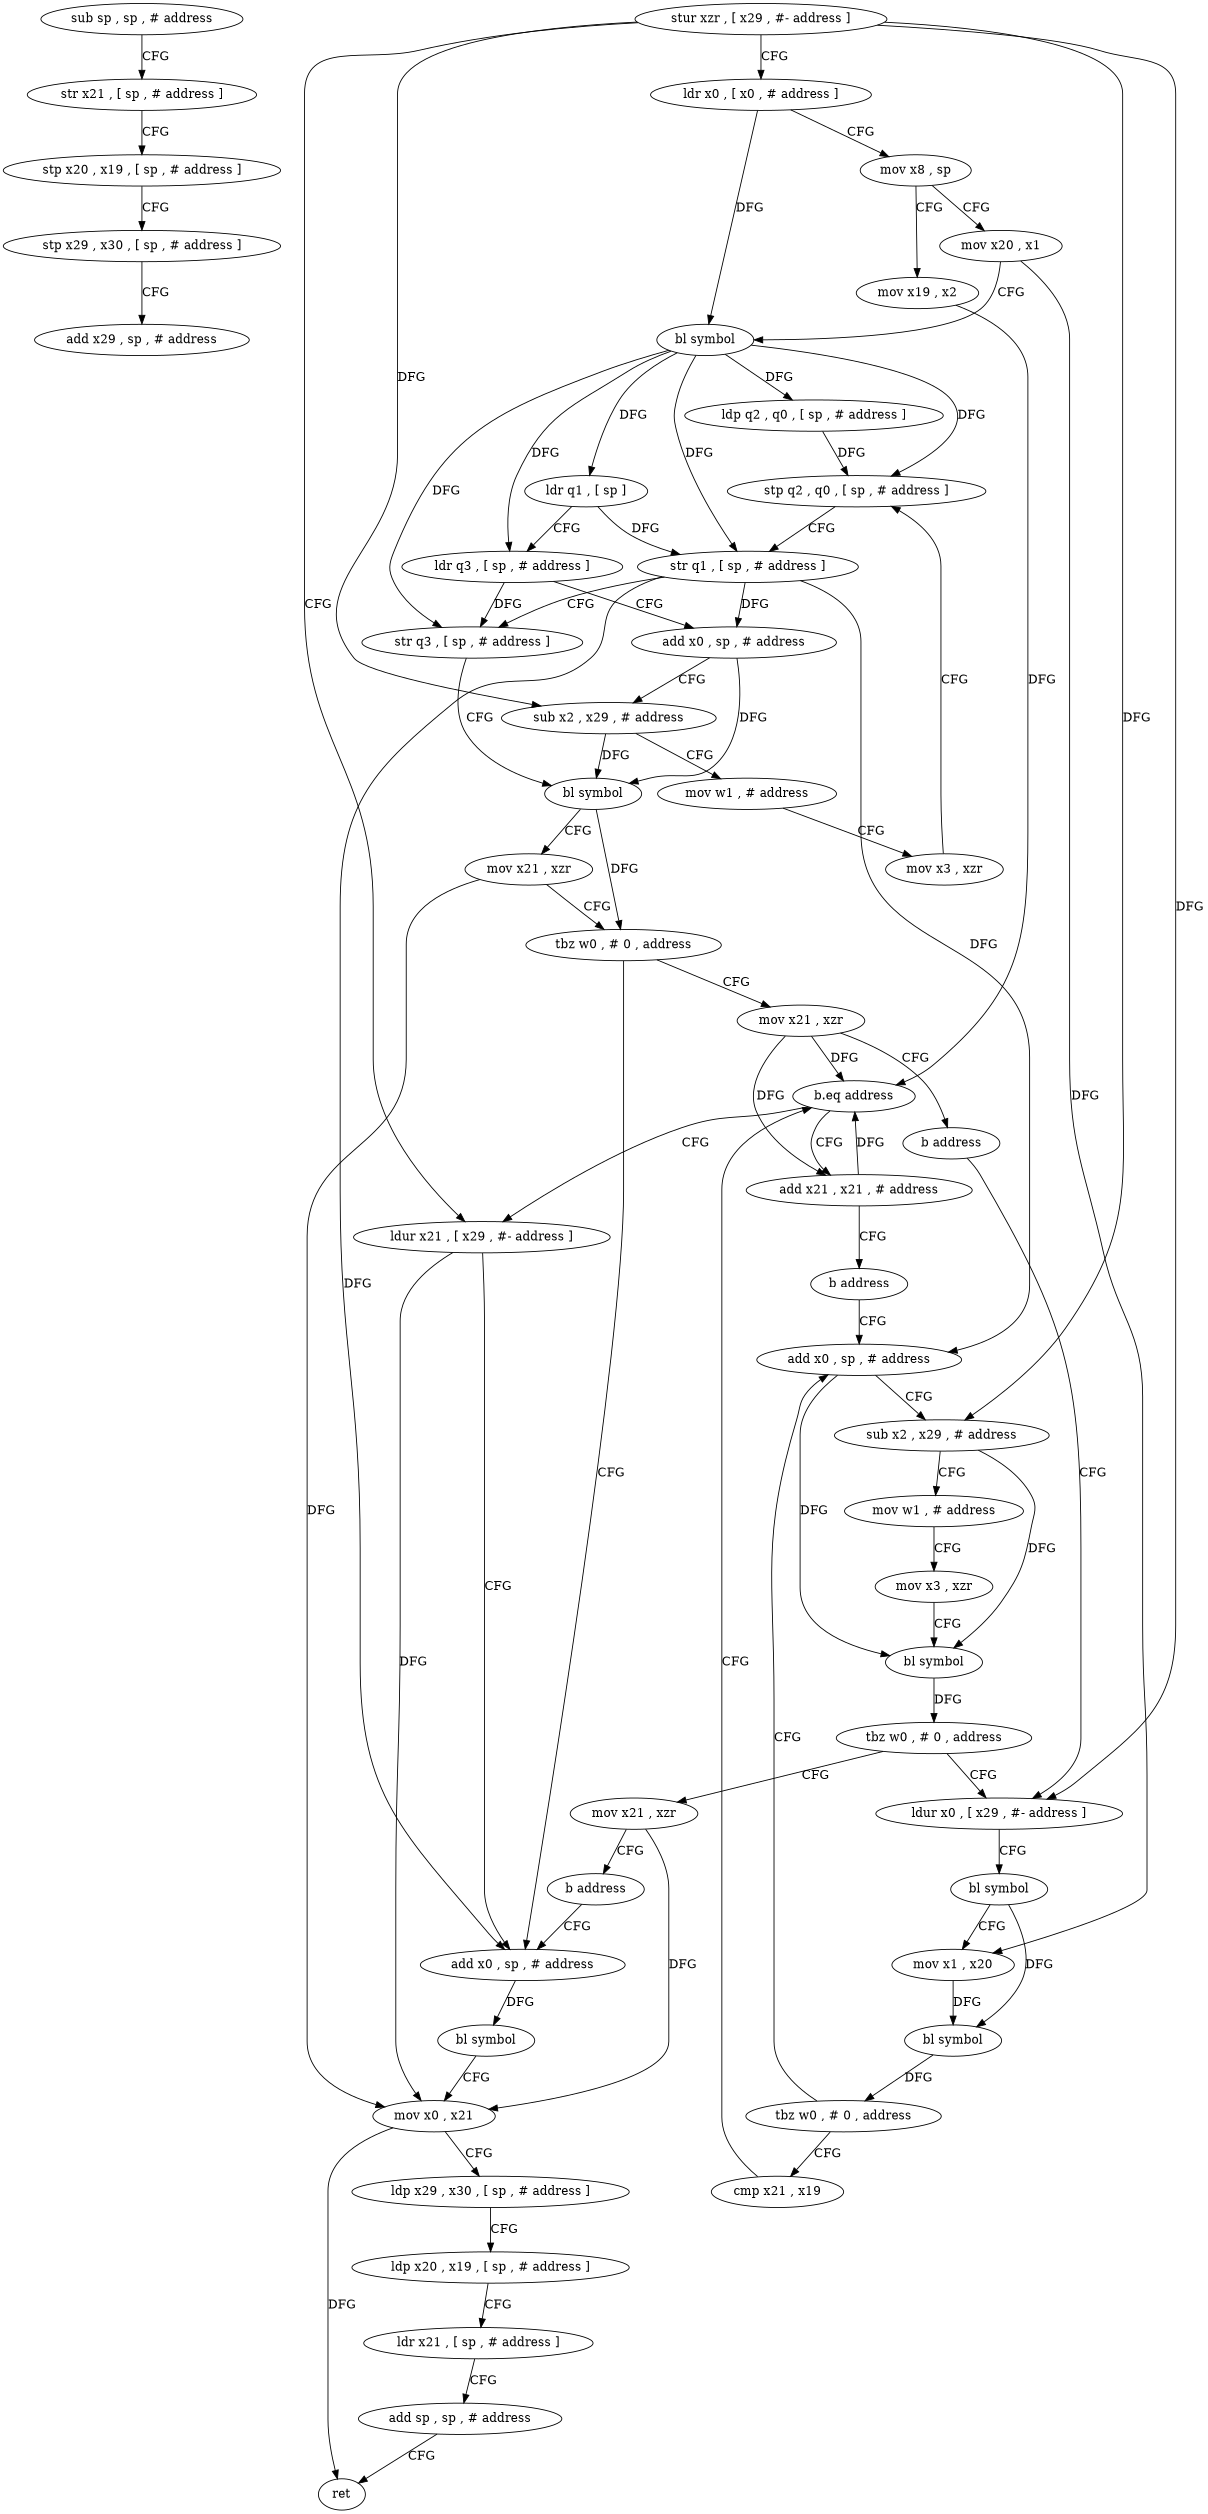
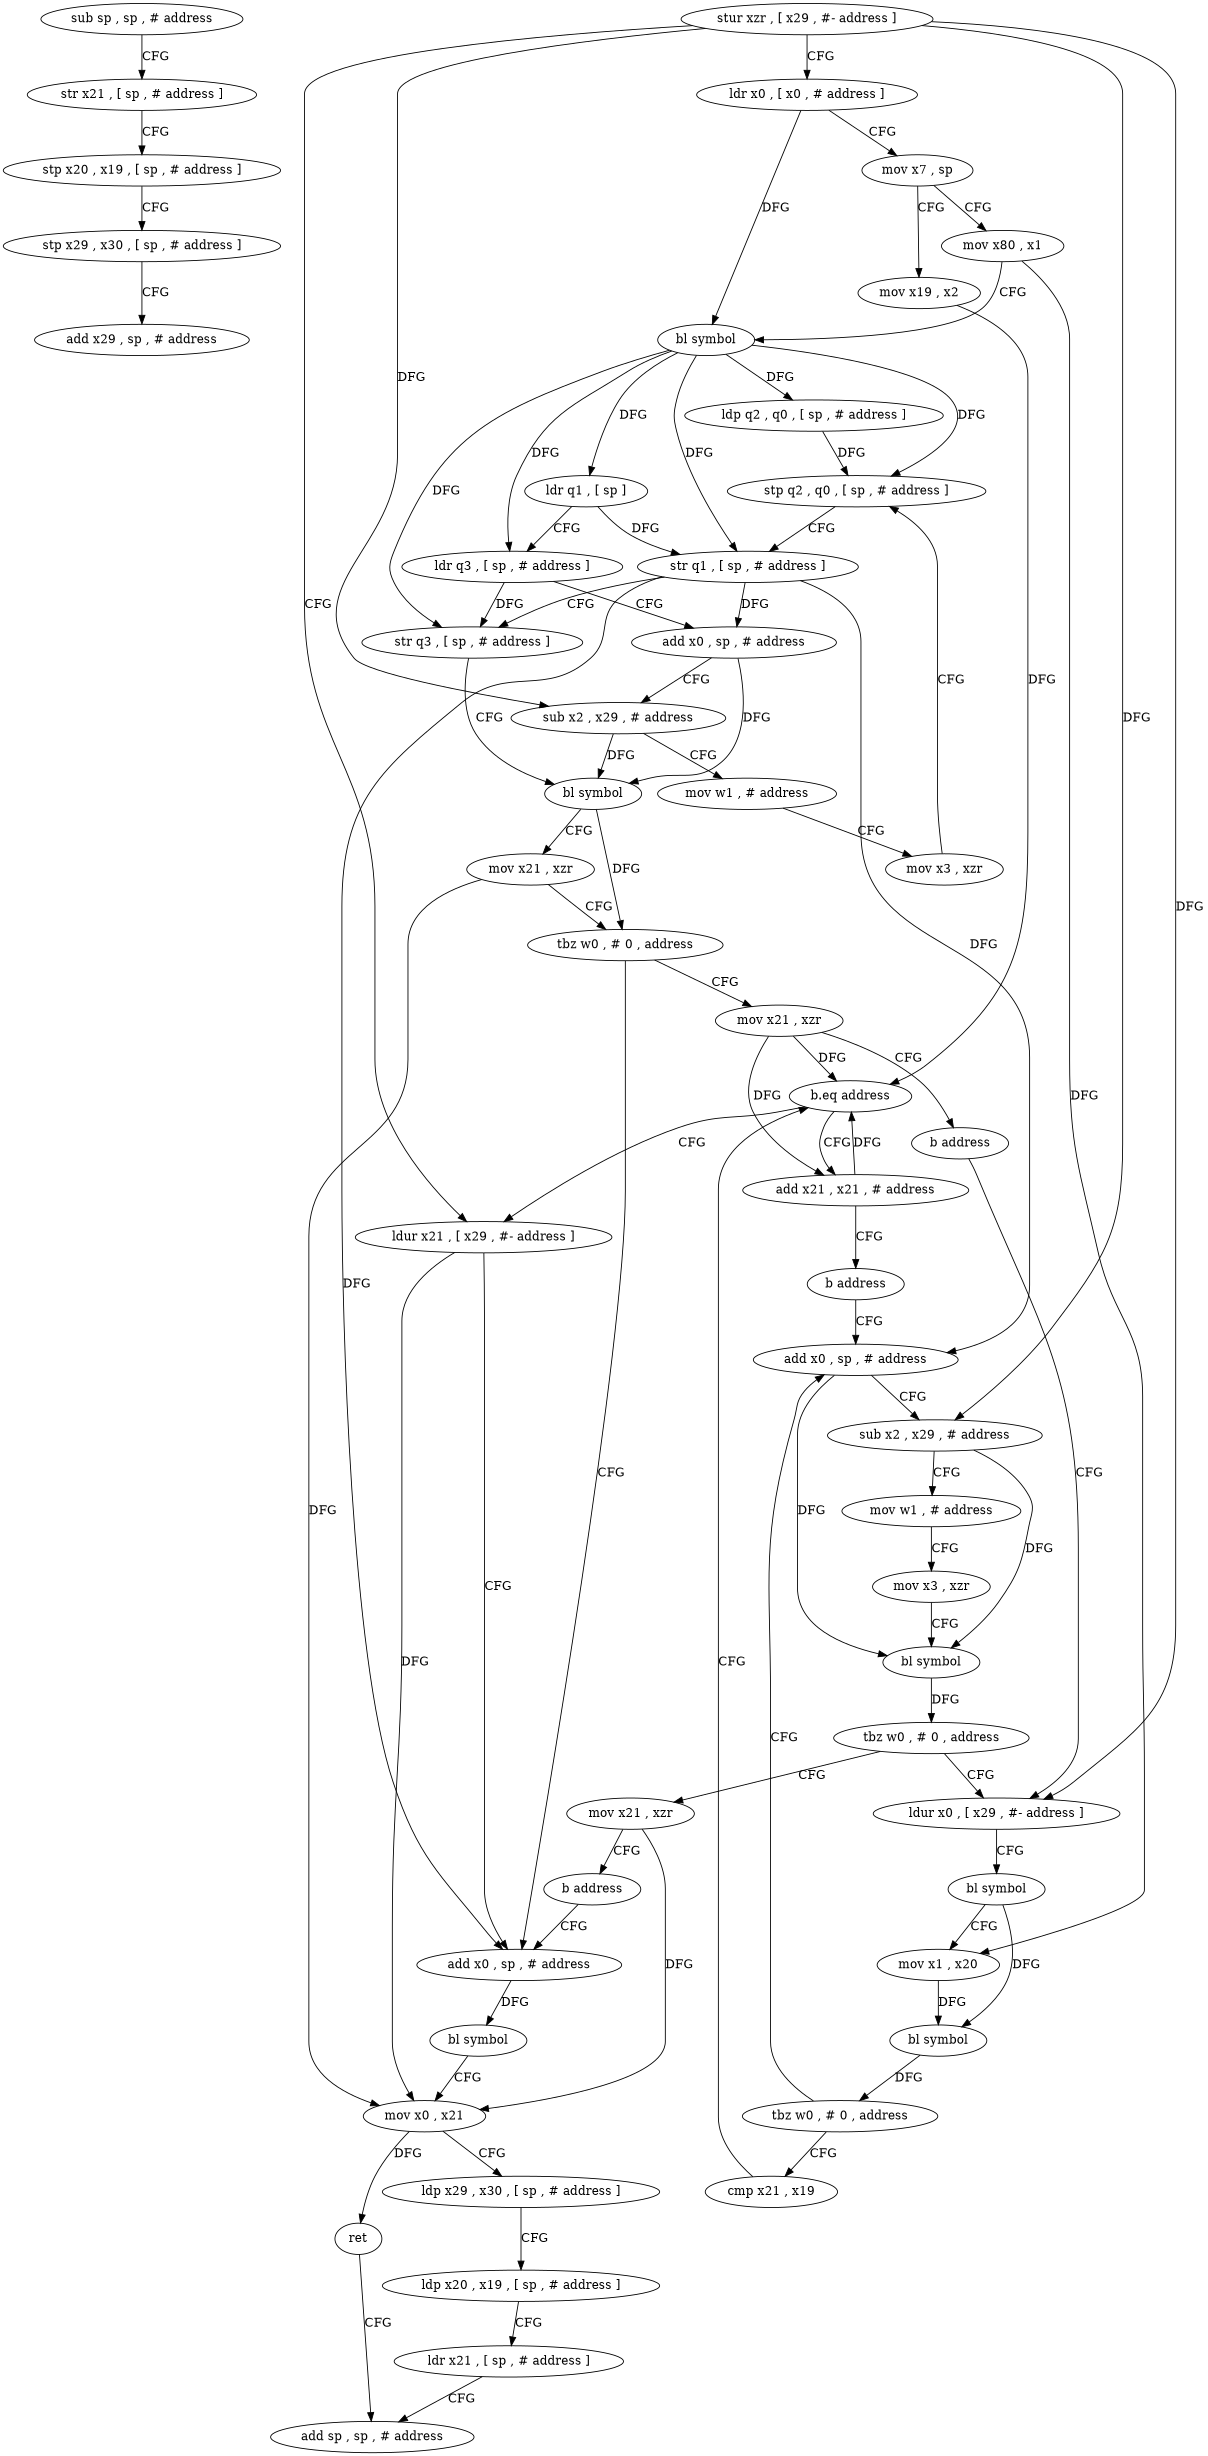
node "mov x8 , sp": label "mov x8 , sp" -> "mov x7 , sp"
node "mov x20 , x1": label "mov x20 , x1" -> "mov x80 , x1"
edge "add sp , sp , # address" -> "ret": reversed
